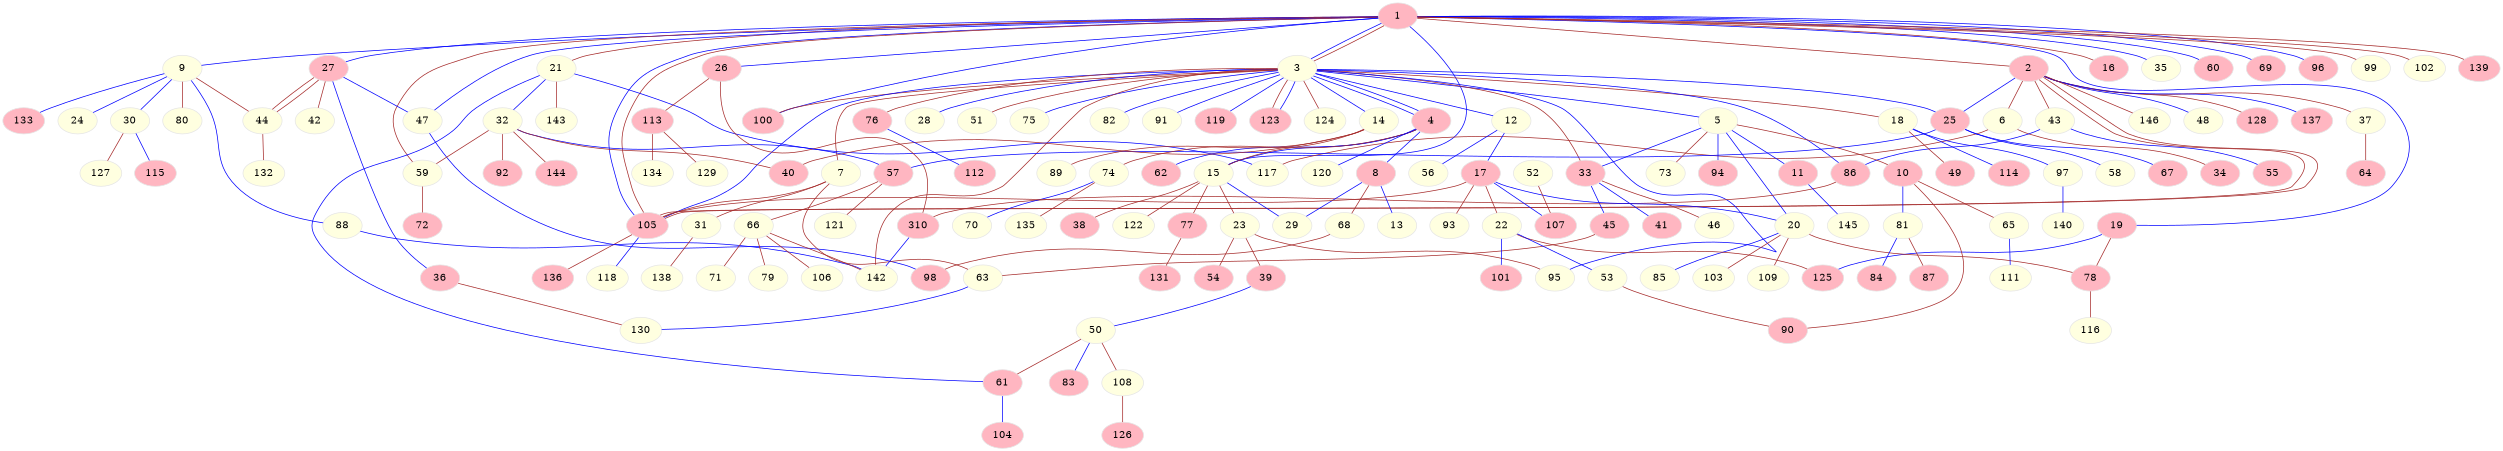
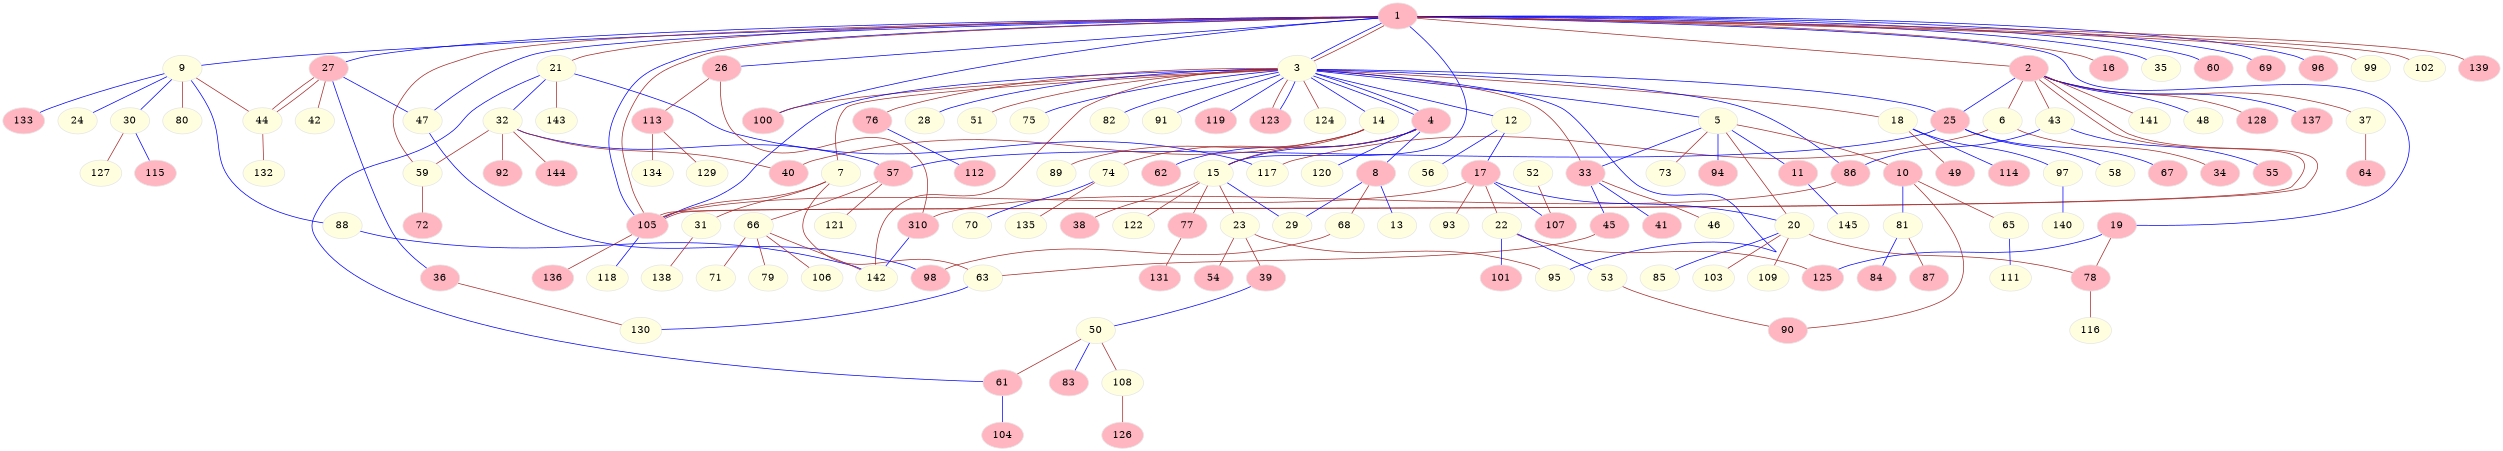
node "146": label "146" -> "141"
edge "5" -- "20": color blue -> brown
